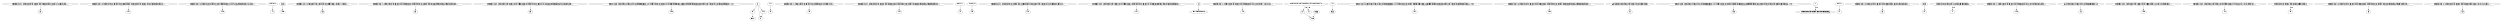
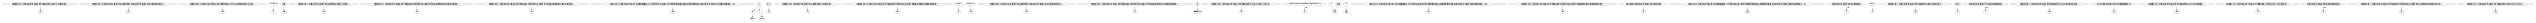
node "lengthof r5": label "lengthof r5" -> "parameter r5"
node "getHost r4": label "getHost r4" -> "lengthof r4"
edge "org.eclipse.osgi.internal.getLocation.BundleDescriptionImpl" -> "$r7": removed, label "type"
edge "r7" -> "org.eclipse.osgi.service.resolver.BundleSpecification[]": reversed
node "getSymbolicName r28": label "getSymbolicName r28" -> "lengthof r28"
edge "i7 + 1" -> "i4": reversed
